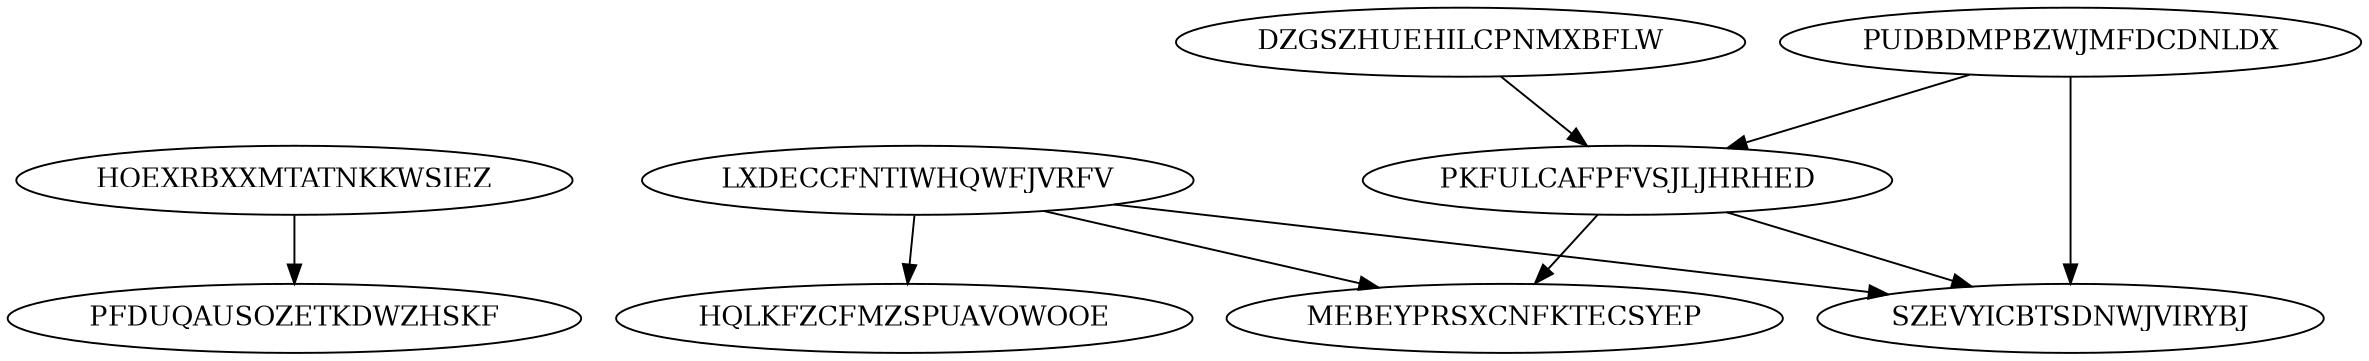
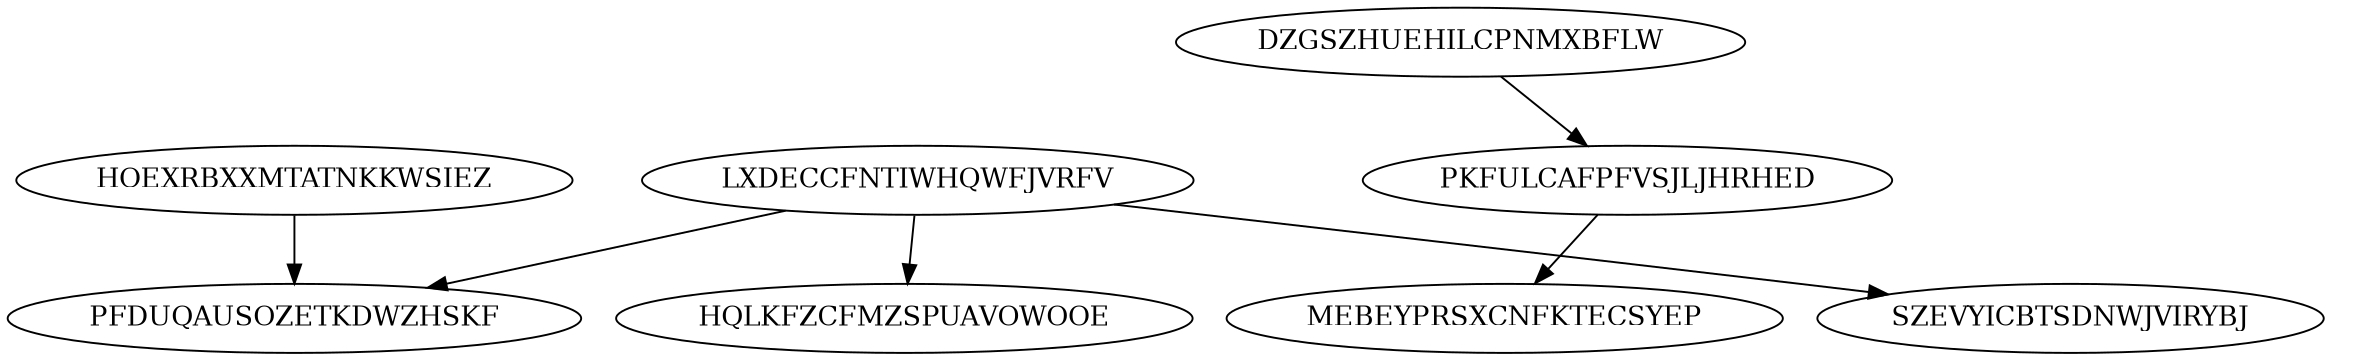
node "PUDBDMPBZWJMFDCDNLDX": removed
edge "LXDECCFNTIWHQWFJVRFV" -> "MEBEYPRSXCNFKTECSYEP": now "LXDECCFNTIWHQWFJVRFV" -> "PFDUQAUSOZETKDWZHSKF"
edge "PKFULCAFPFVSJLJHRHED" -> "SZEVYICBTSDNWJVIRYBJ": removed
